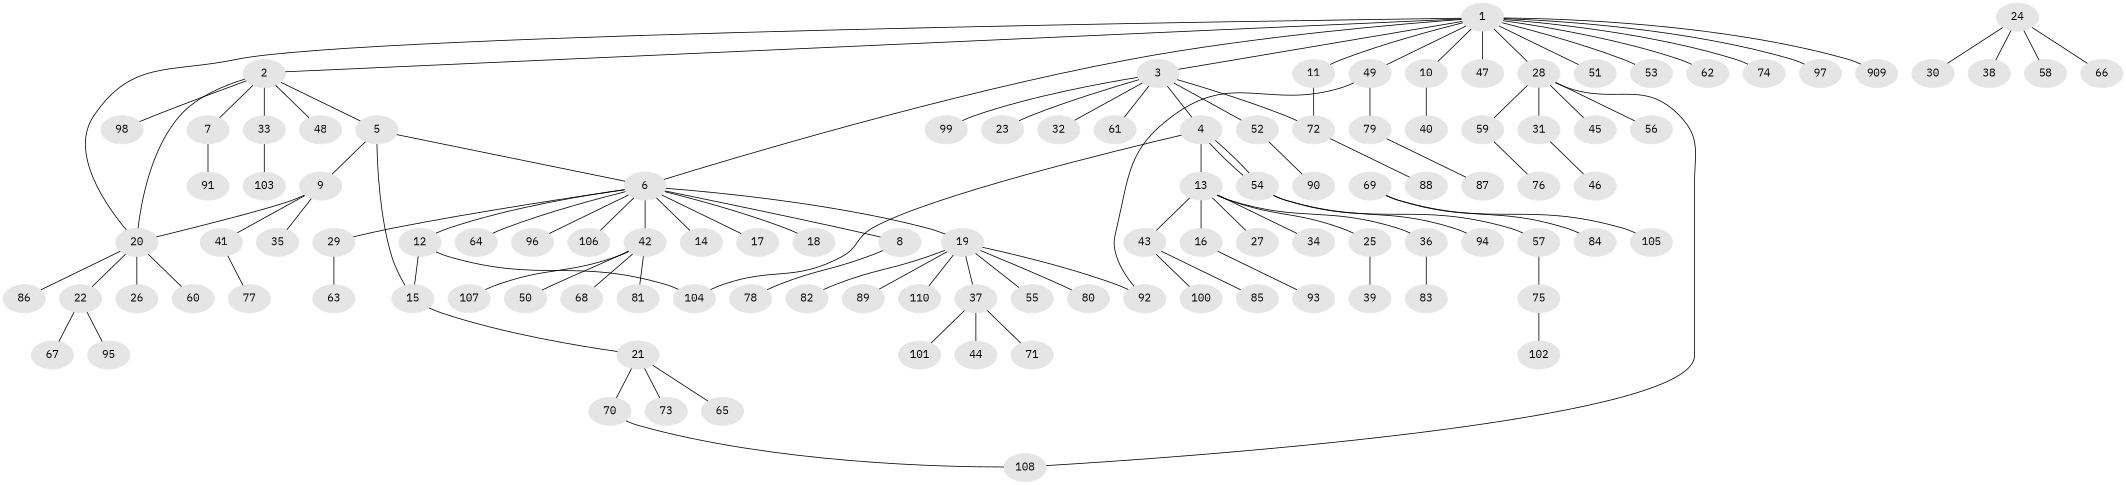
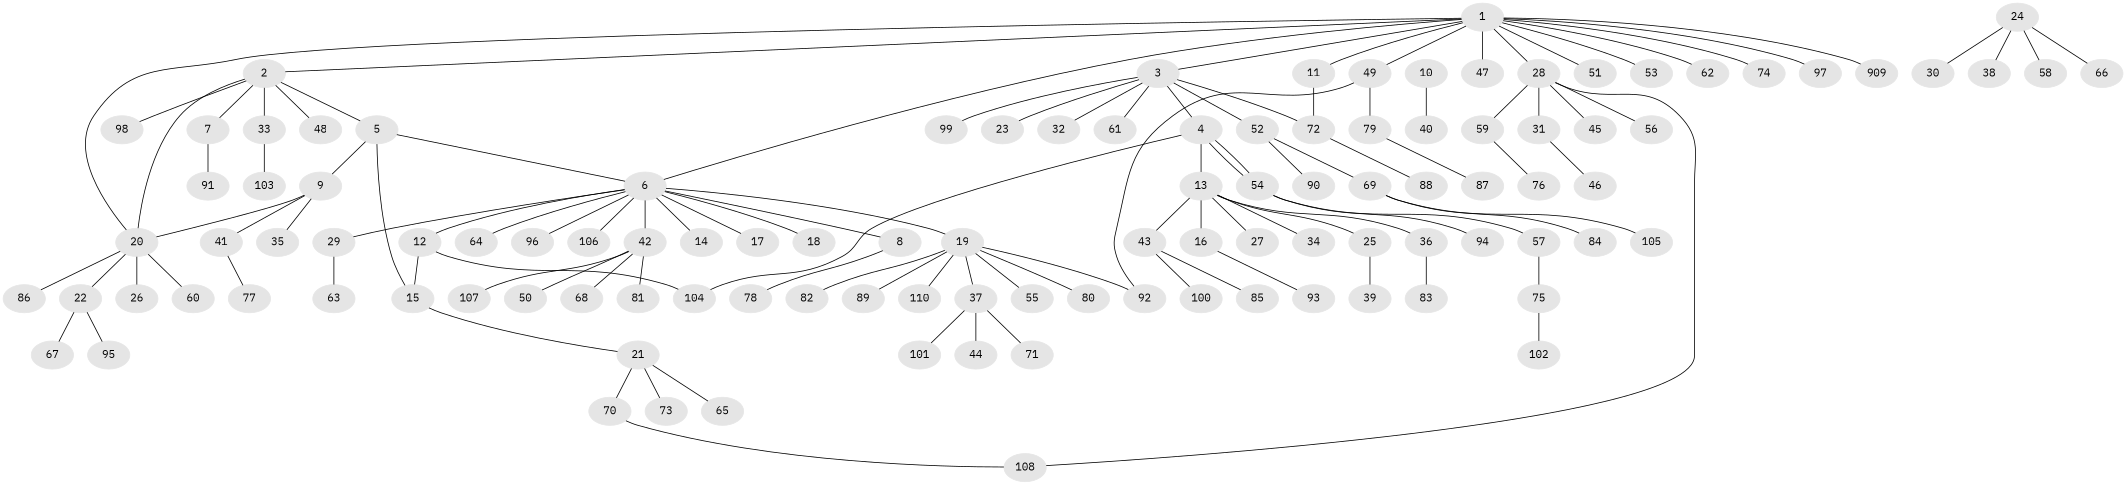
edge "1" -- "10": removed
edge "52" -- "69": added
